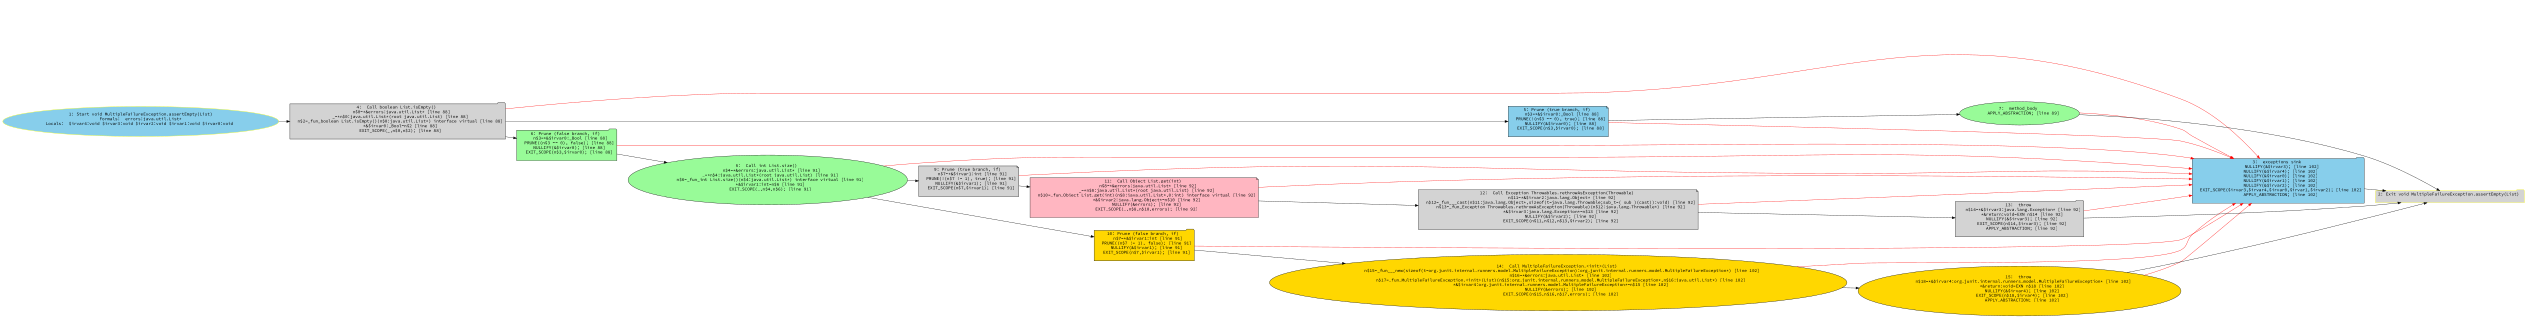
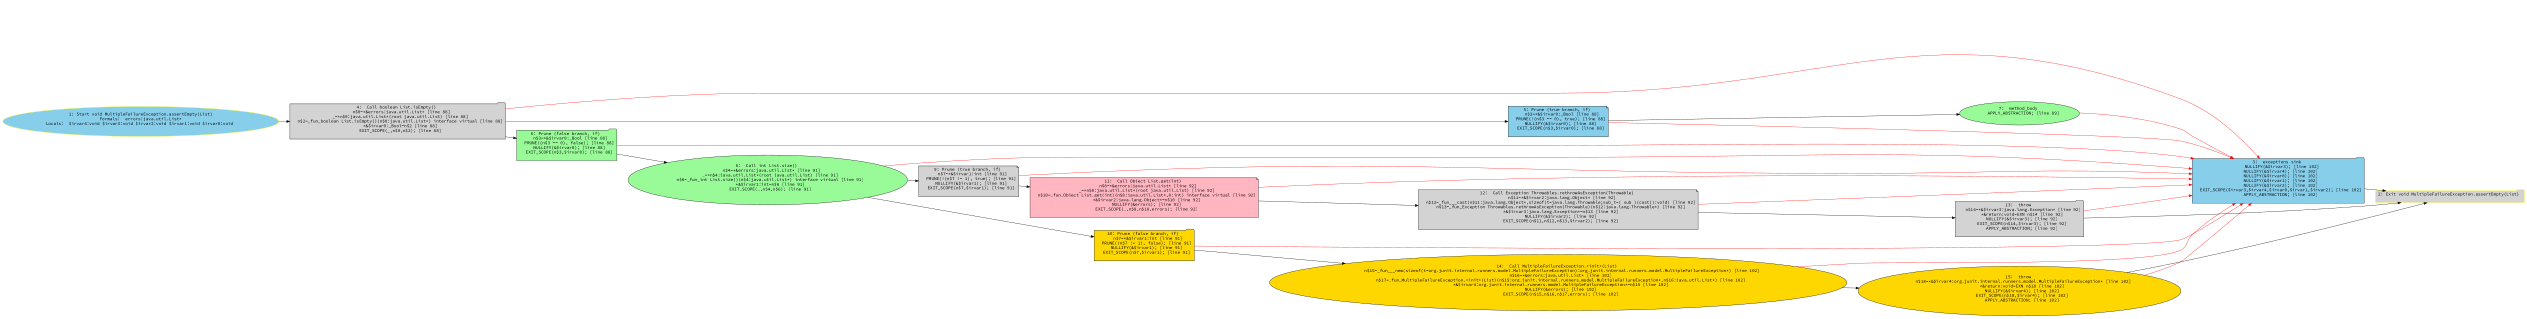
edge "7:  method_body APPLY_ABSTRACTION; [line 89]" -> "2: Exit void MultipleFailureException.assertEmpty(List)": removed
